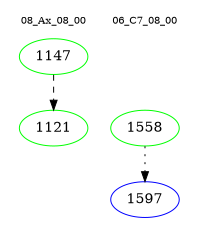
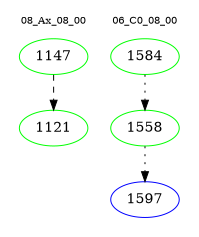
cluster "06_C7_08_00": label "06_C7_08_00" -> "06_C0_08_00"
node "1584": added
